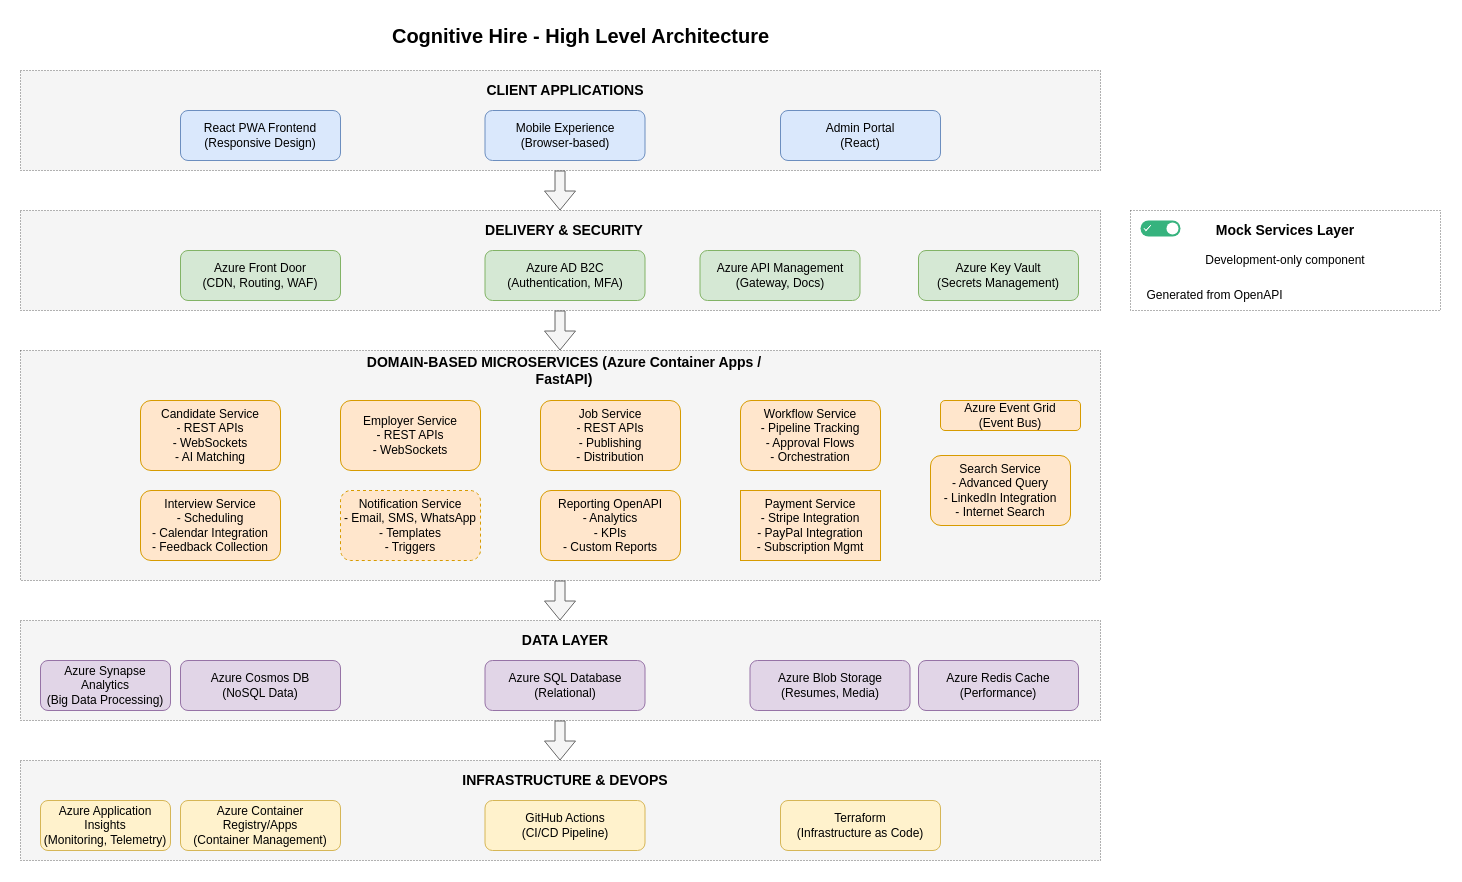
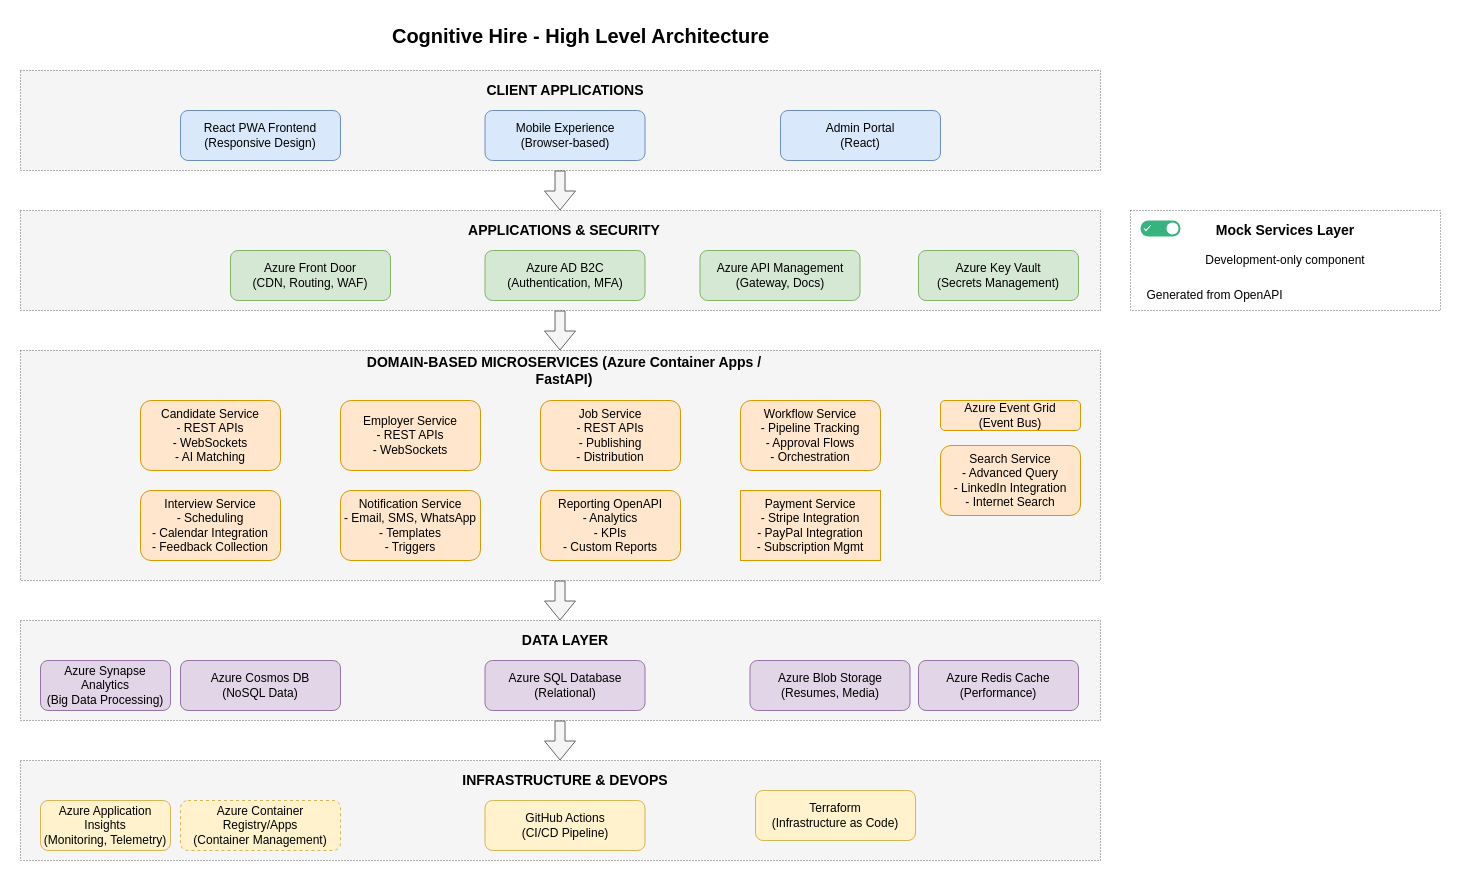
node "DELIVERY & SECURITY": label "DELIVERY & SECURITY" -> "APPLICATIONS & SECURITY"
node "Azure Front Door (CDN, Routing, WAF)": moved (261, 276) -> (311, 276)
node "Search Service - Advanced Query - LinkedIn Integration - Internet Search": moved (1001, 491) -> (1011, 481)
node "Notification Service - Email, SMS, WhatsApp - Templates - Triggers": style dashed -> solid
node "Azure Container Registry/Apps (Container Management)": style solid -> dashed
node "Terraform (Infrastructure as Code)": moved (861, 826) -> (836, 816)
